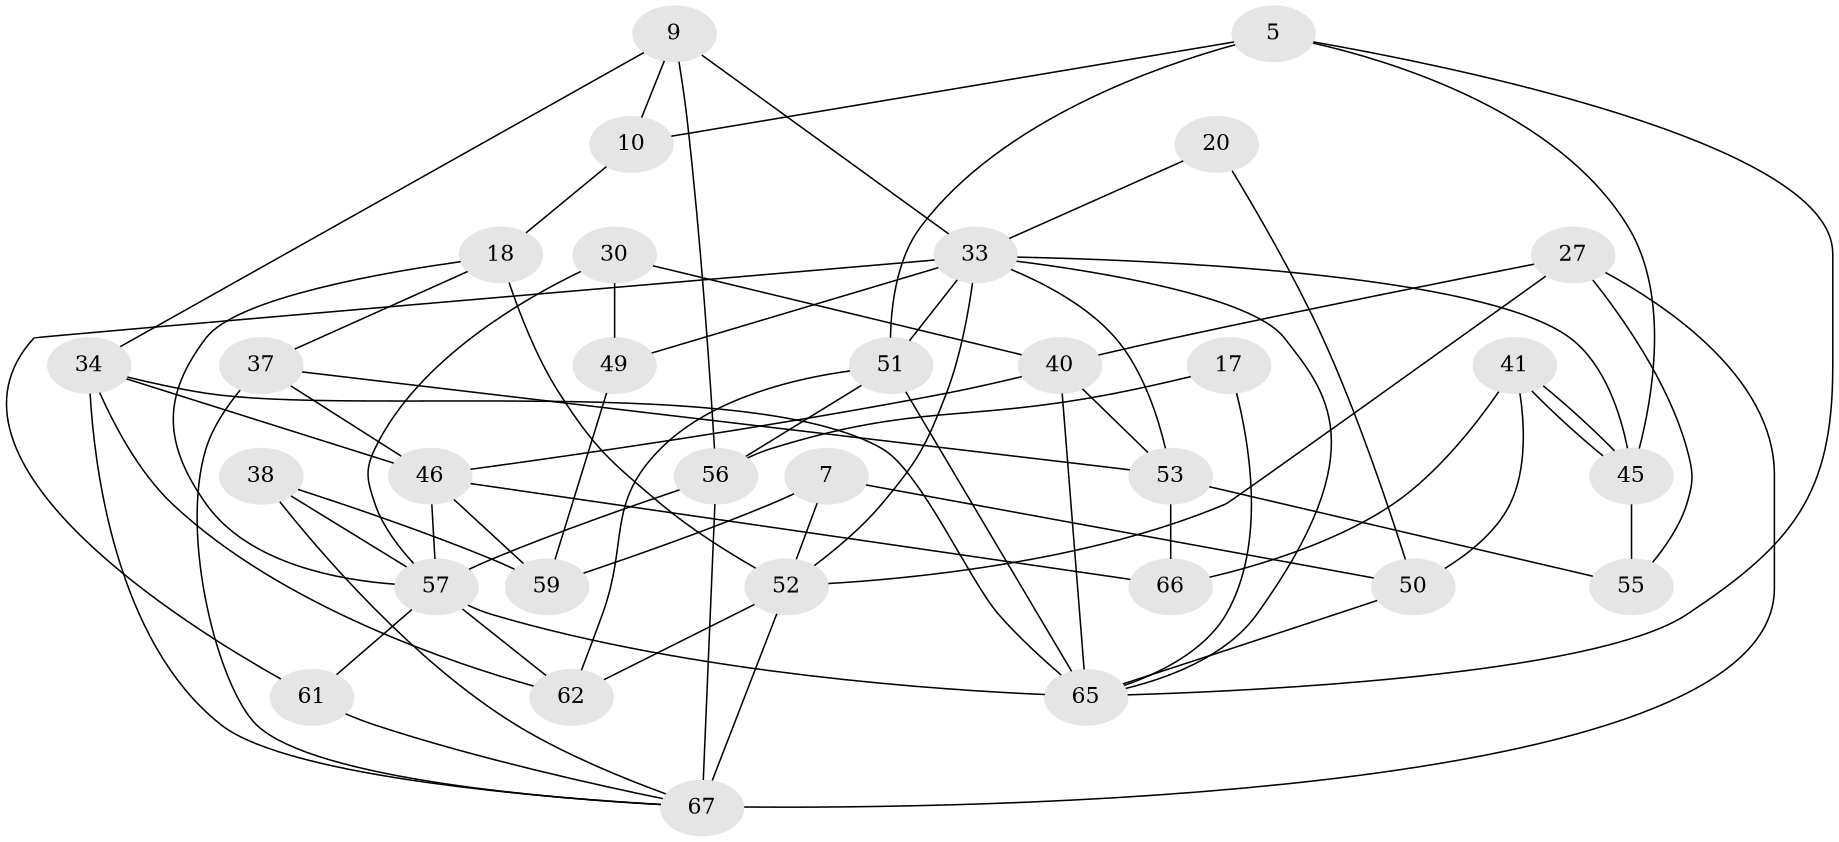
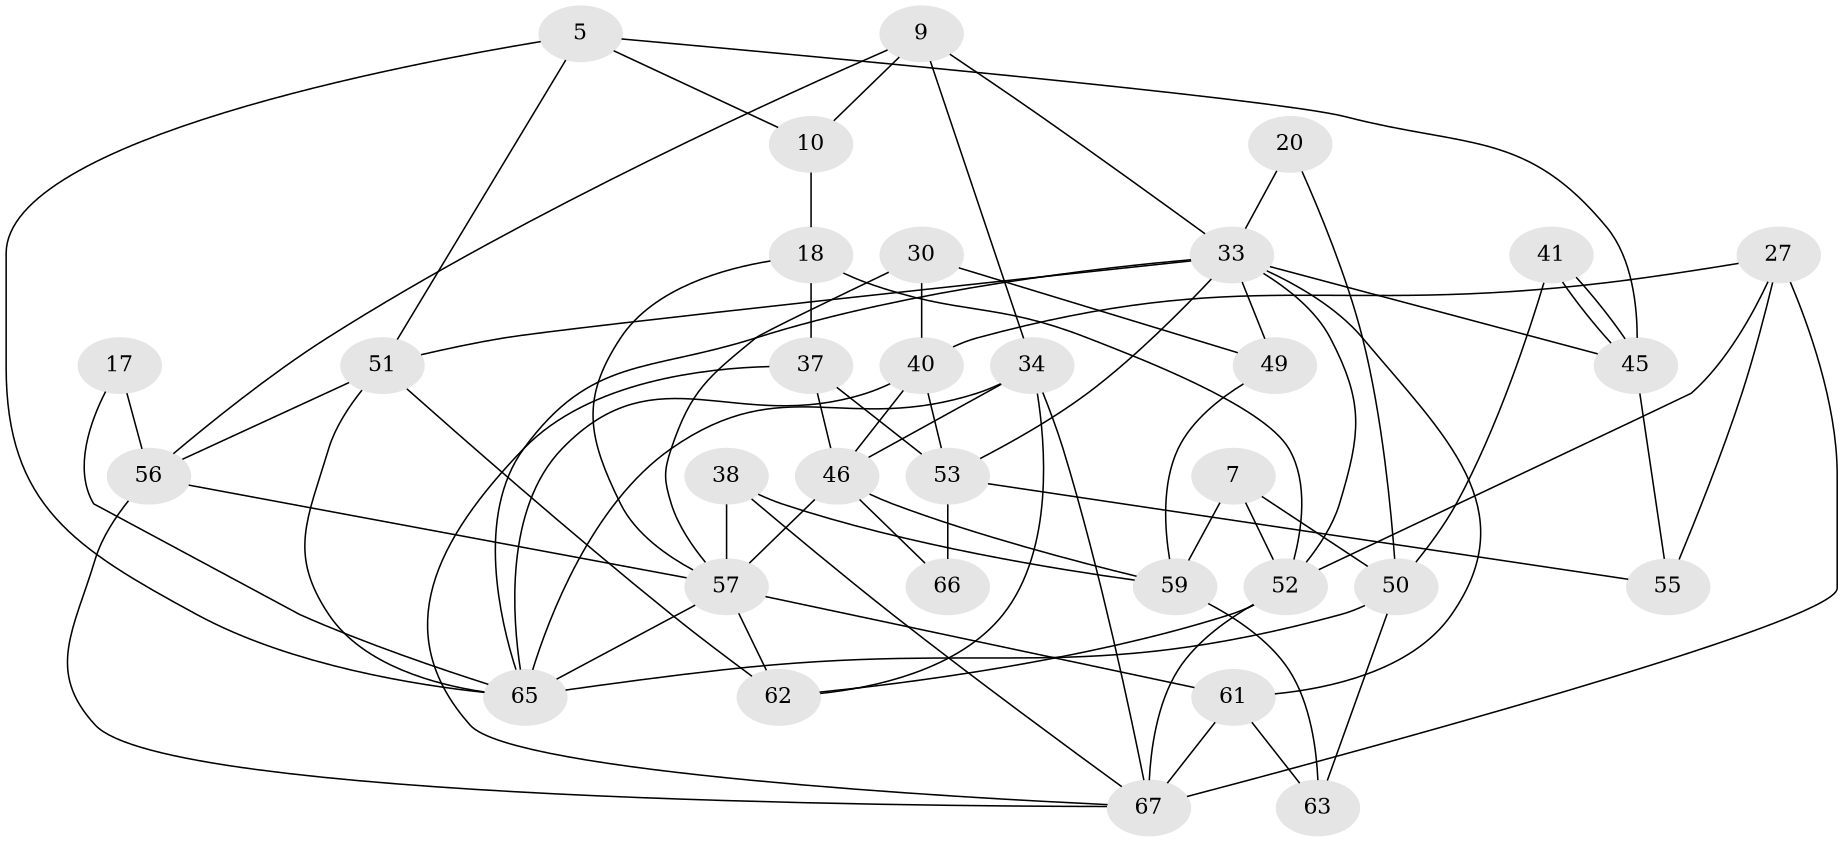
edge "41" -- "66": removed
node "63": added
